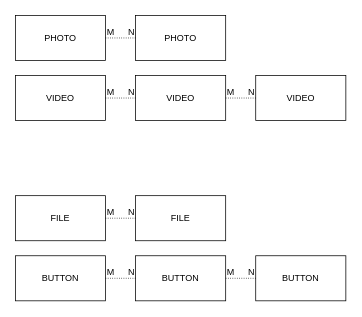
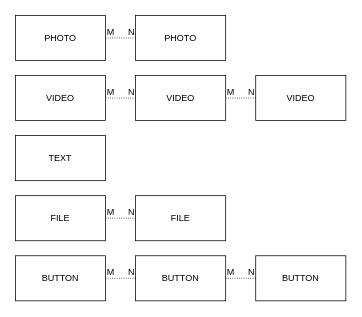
node "TEXT": added
